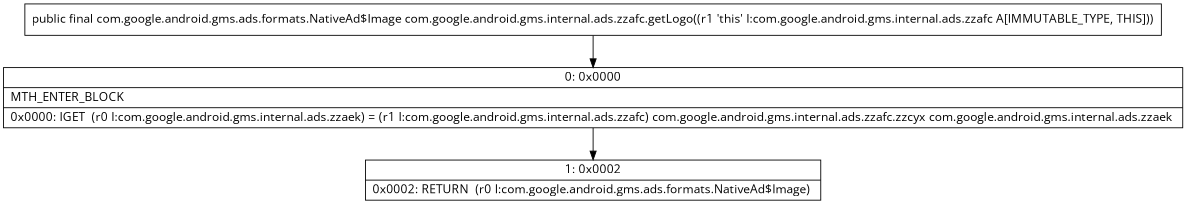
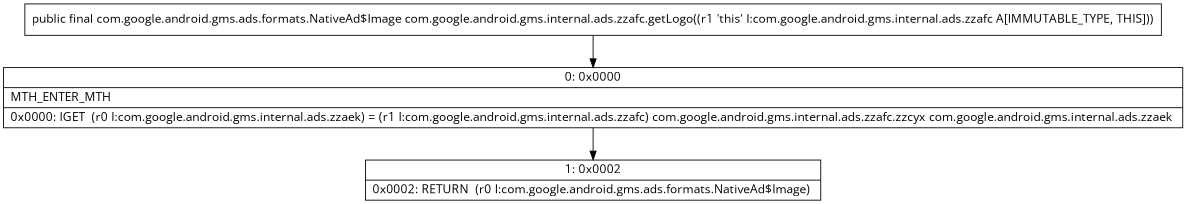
node "0: 0x0000": text "MTH_ENTER_BLOCK" -> "MTH_ENTER_MTH"
